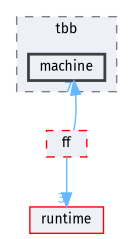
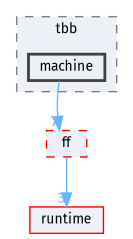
edge "ff" -> "machine": reversed
